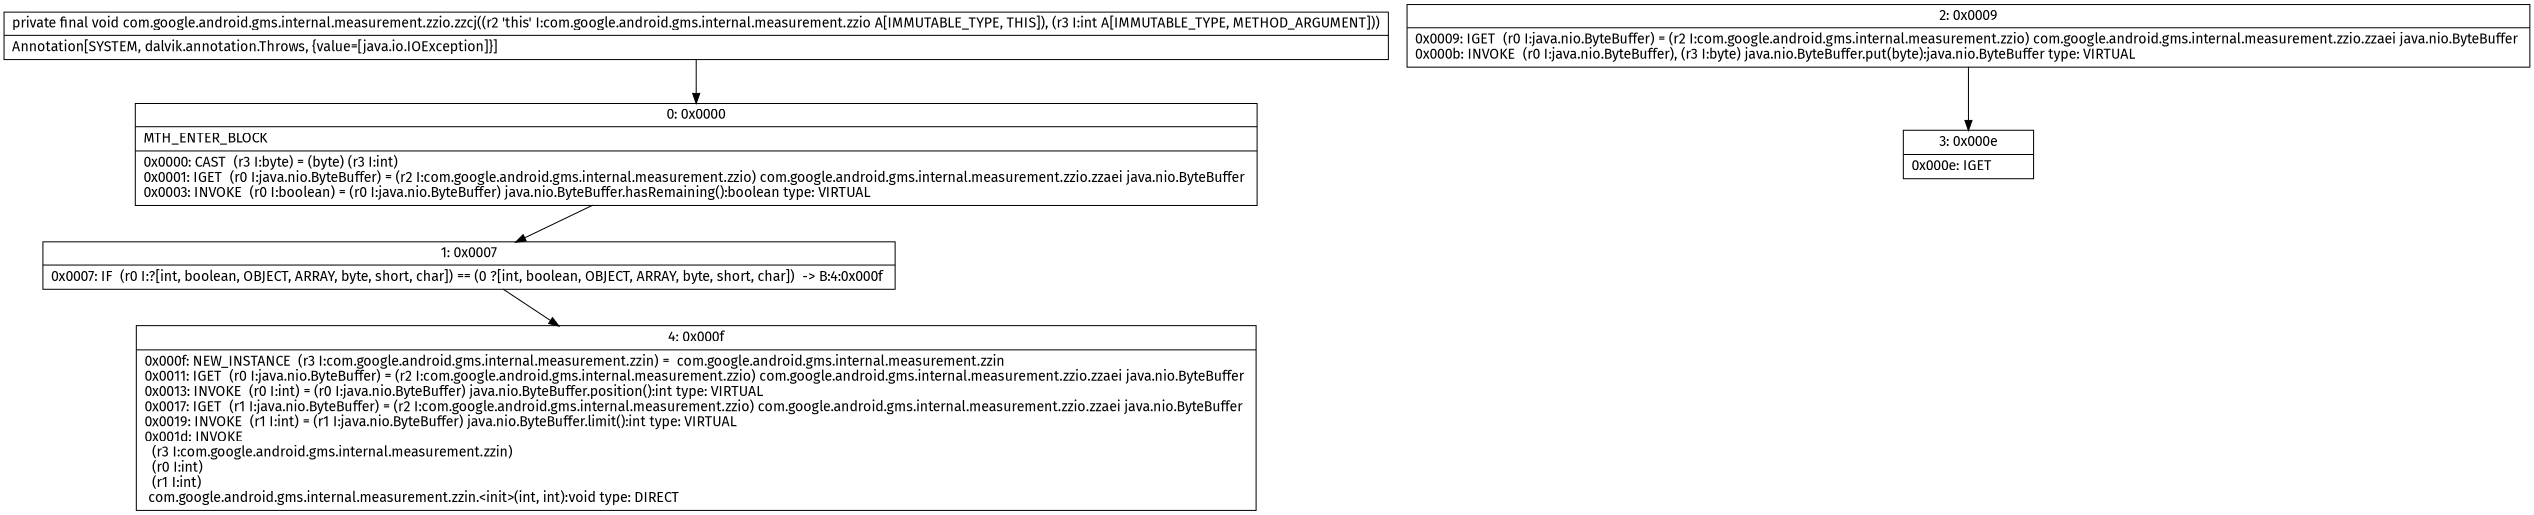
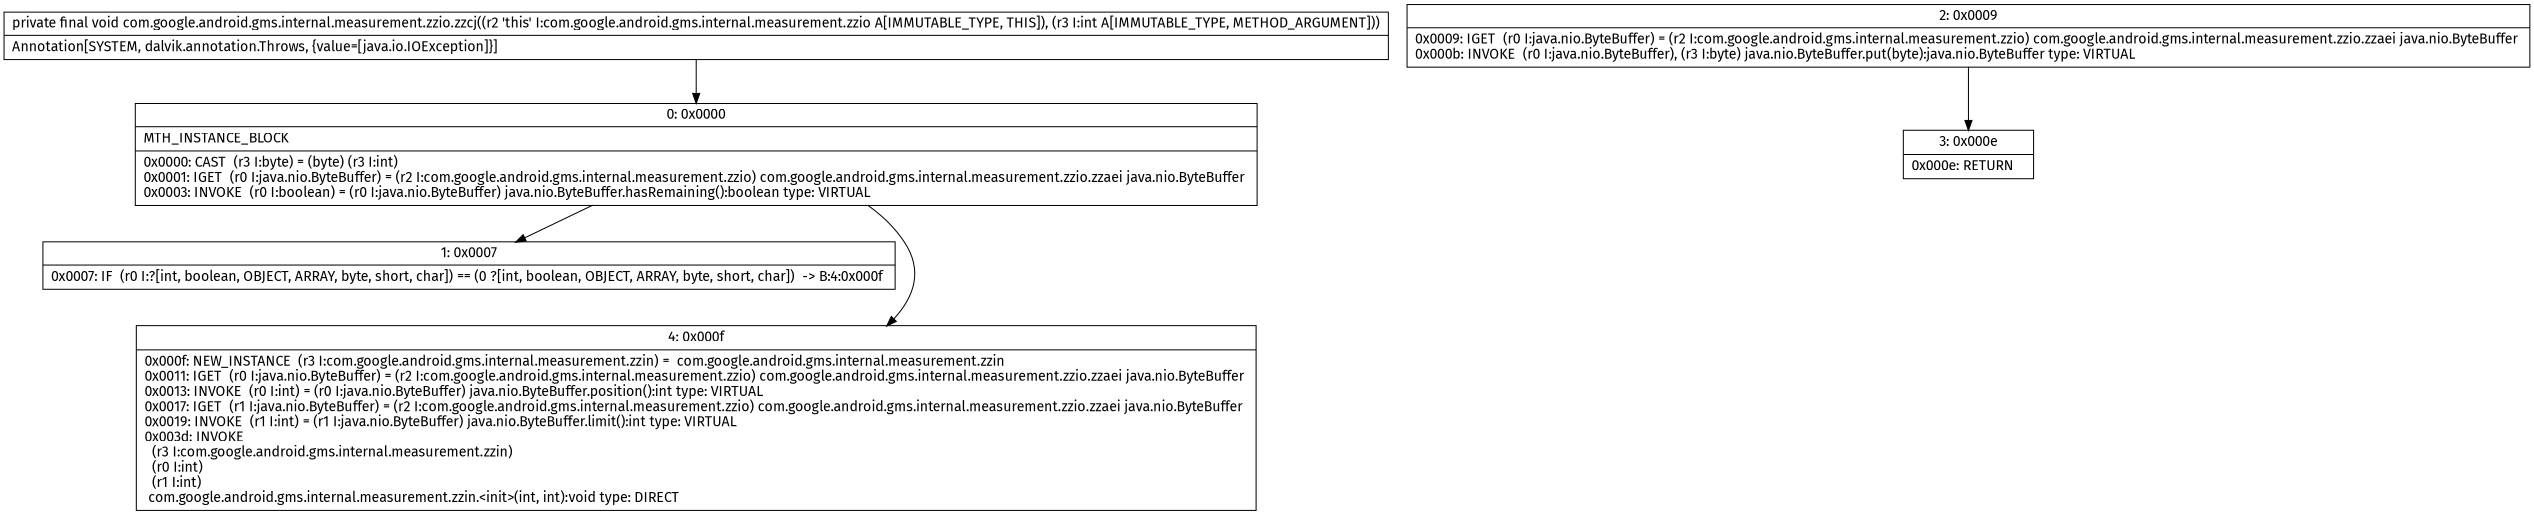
node "0: 0x0000": text "MTH_ENTER_BLOCK" -> "MTH_INSTANCE_BLOCK"
node "3: 0x000e": text "0x000e: IGET" -> "0x000e: RETURN"
edge "1: 0x0007" -> "4: 0x000f": now "0: 0x0000" -> "4: 0x000f"
node "4: 0x000f": text "0x001d: INVOKE" -> "0x003d: INVOKE"
